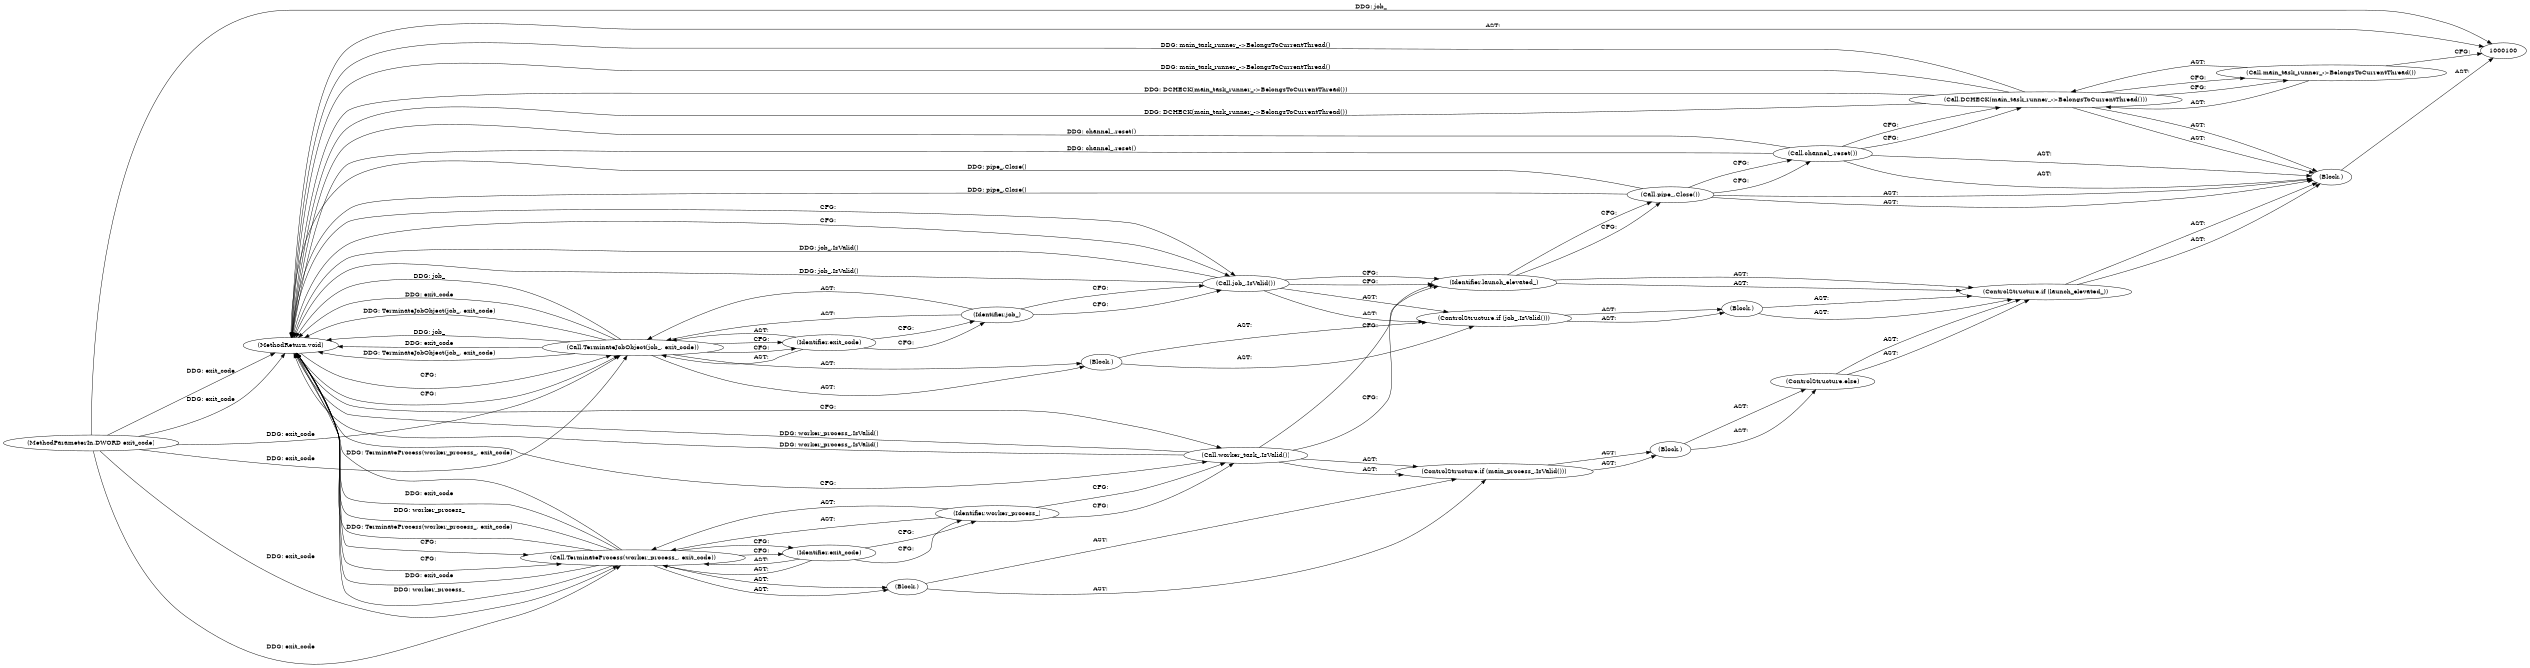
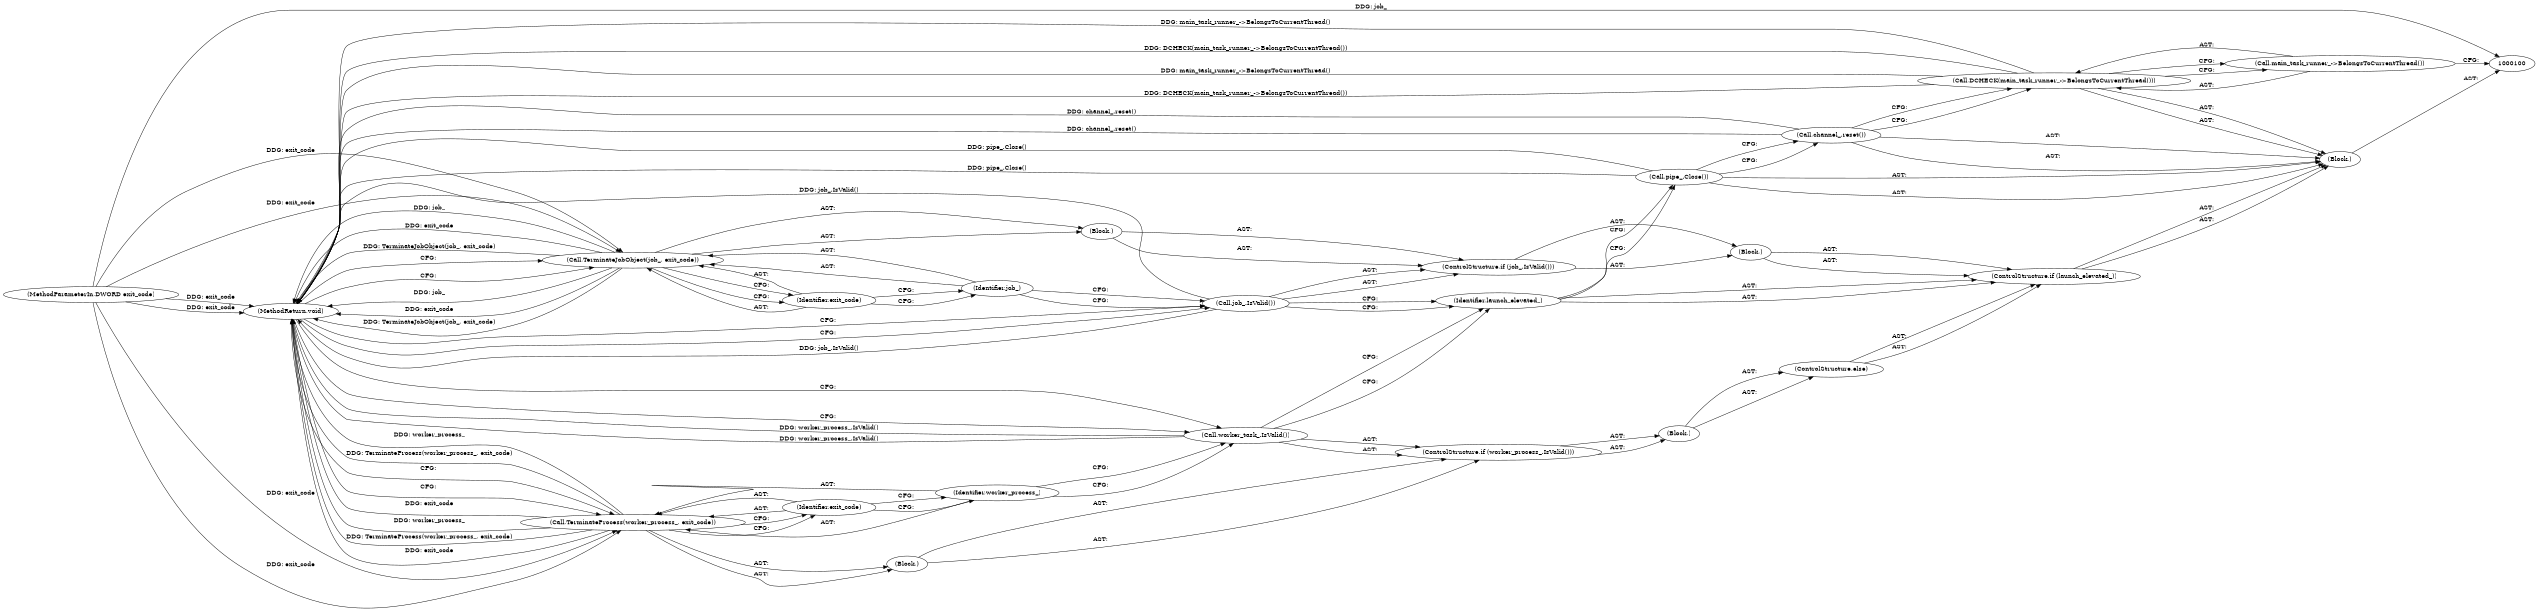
edge "(MethodReturn,void)" -> "1000100": removed, label "AST:"
node "(ControlStructure,if (main_process_.IsValid()))": label "(ControlStructure,if (main_process_.IsValid()))" -> "(ControlStructure,if (worker_process_.IsValid()))"
